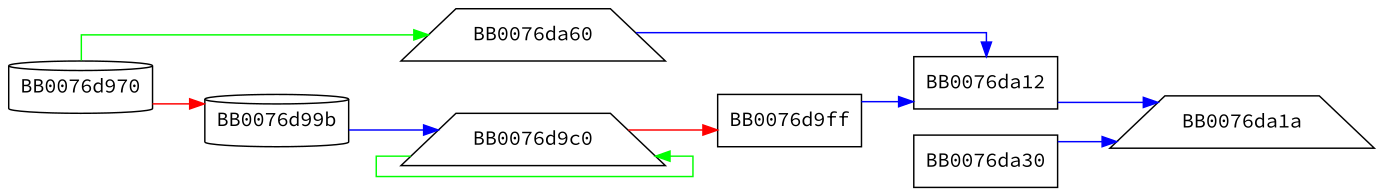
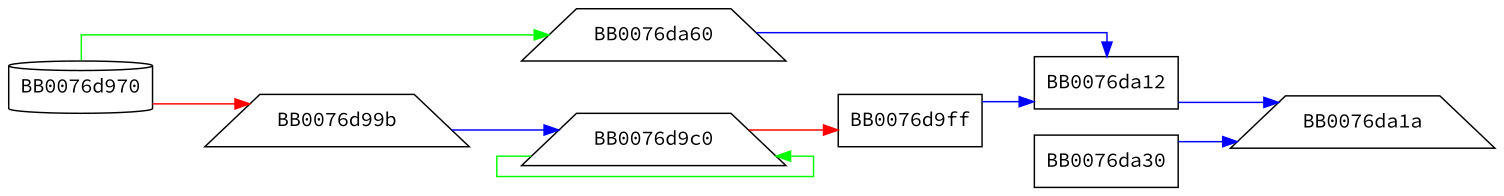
node "BB0076d99b": shape cylinder -> trapezium
